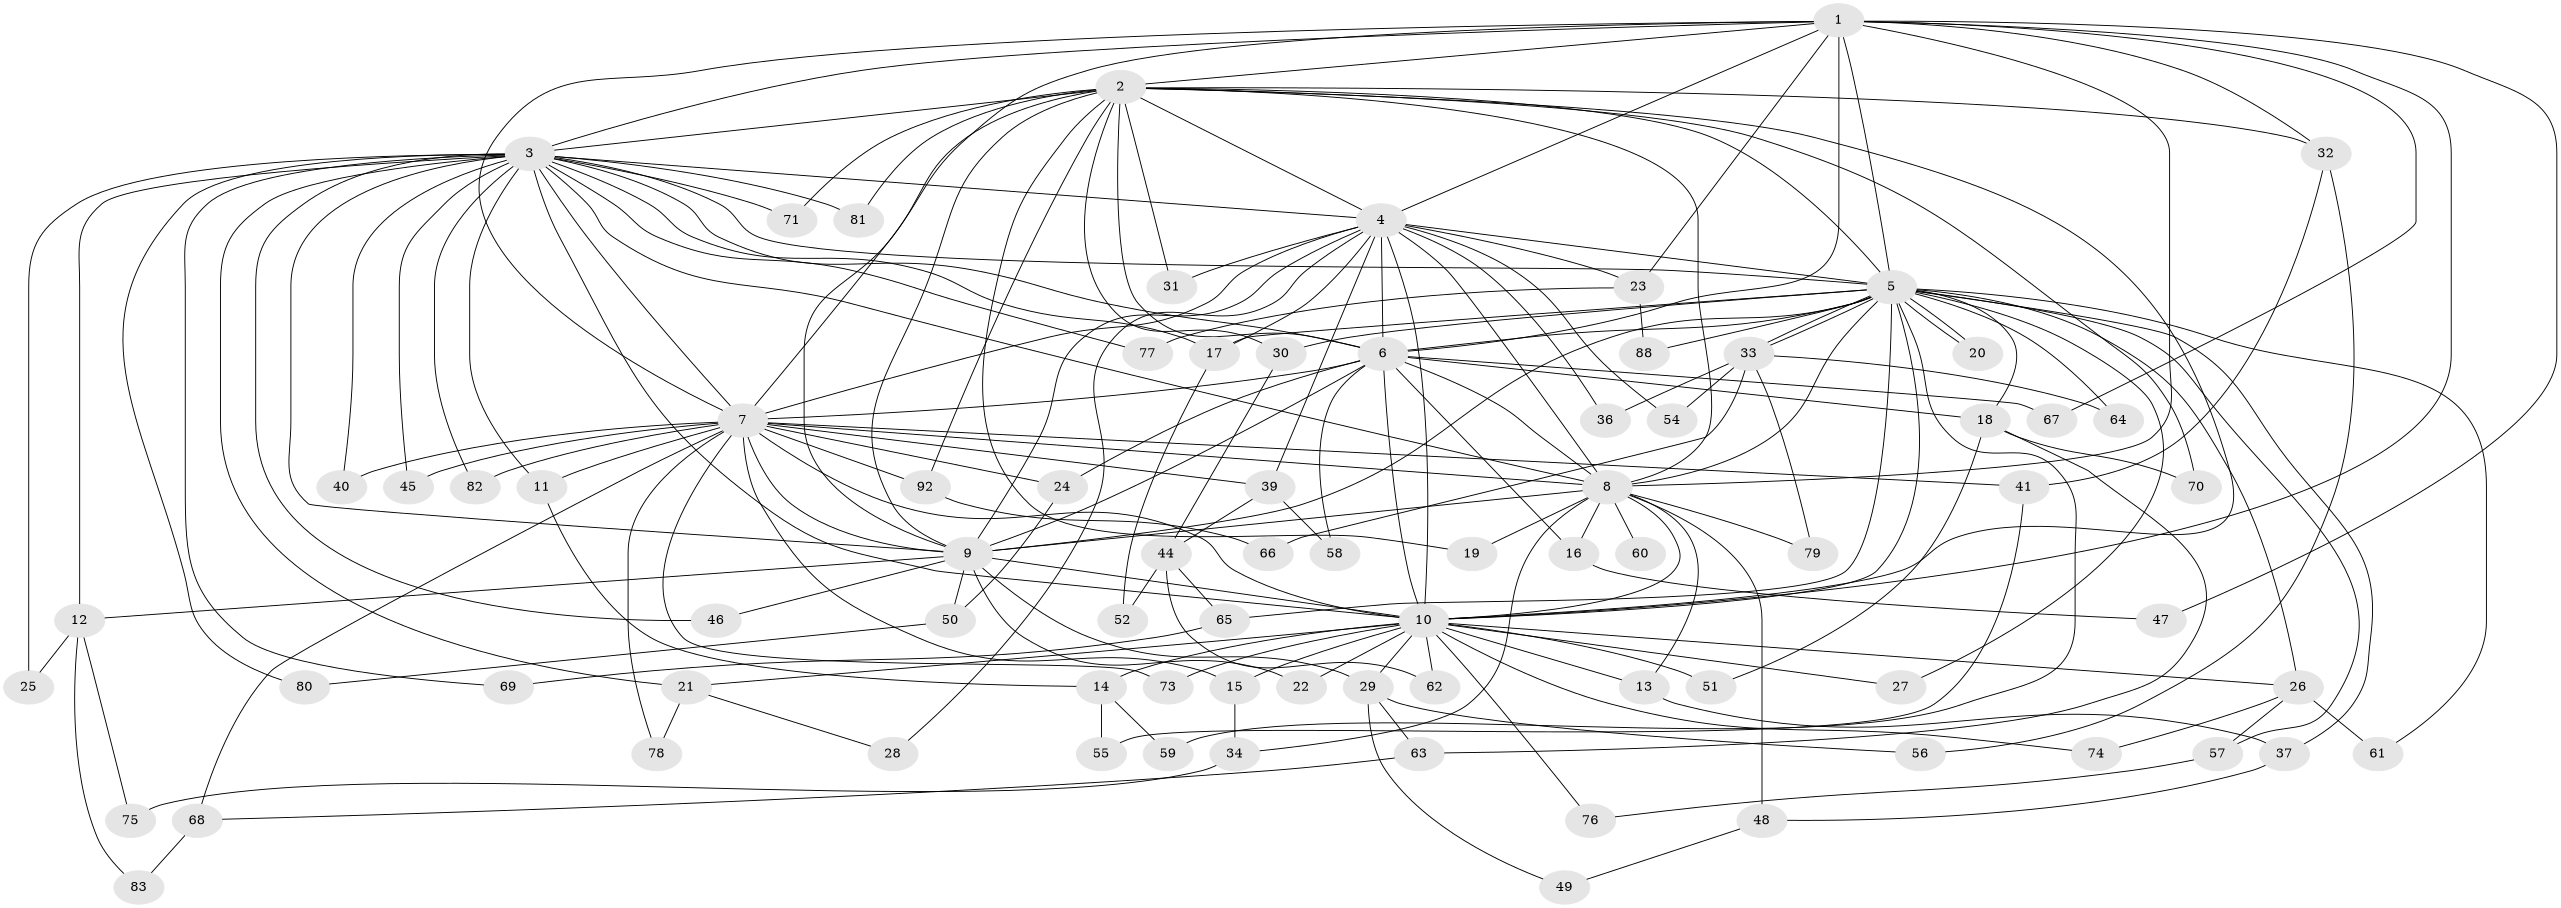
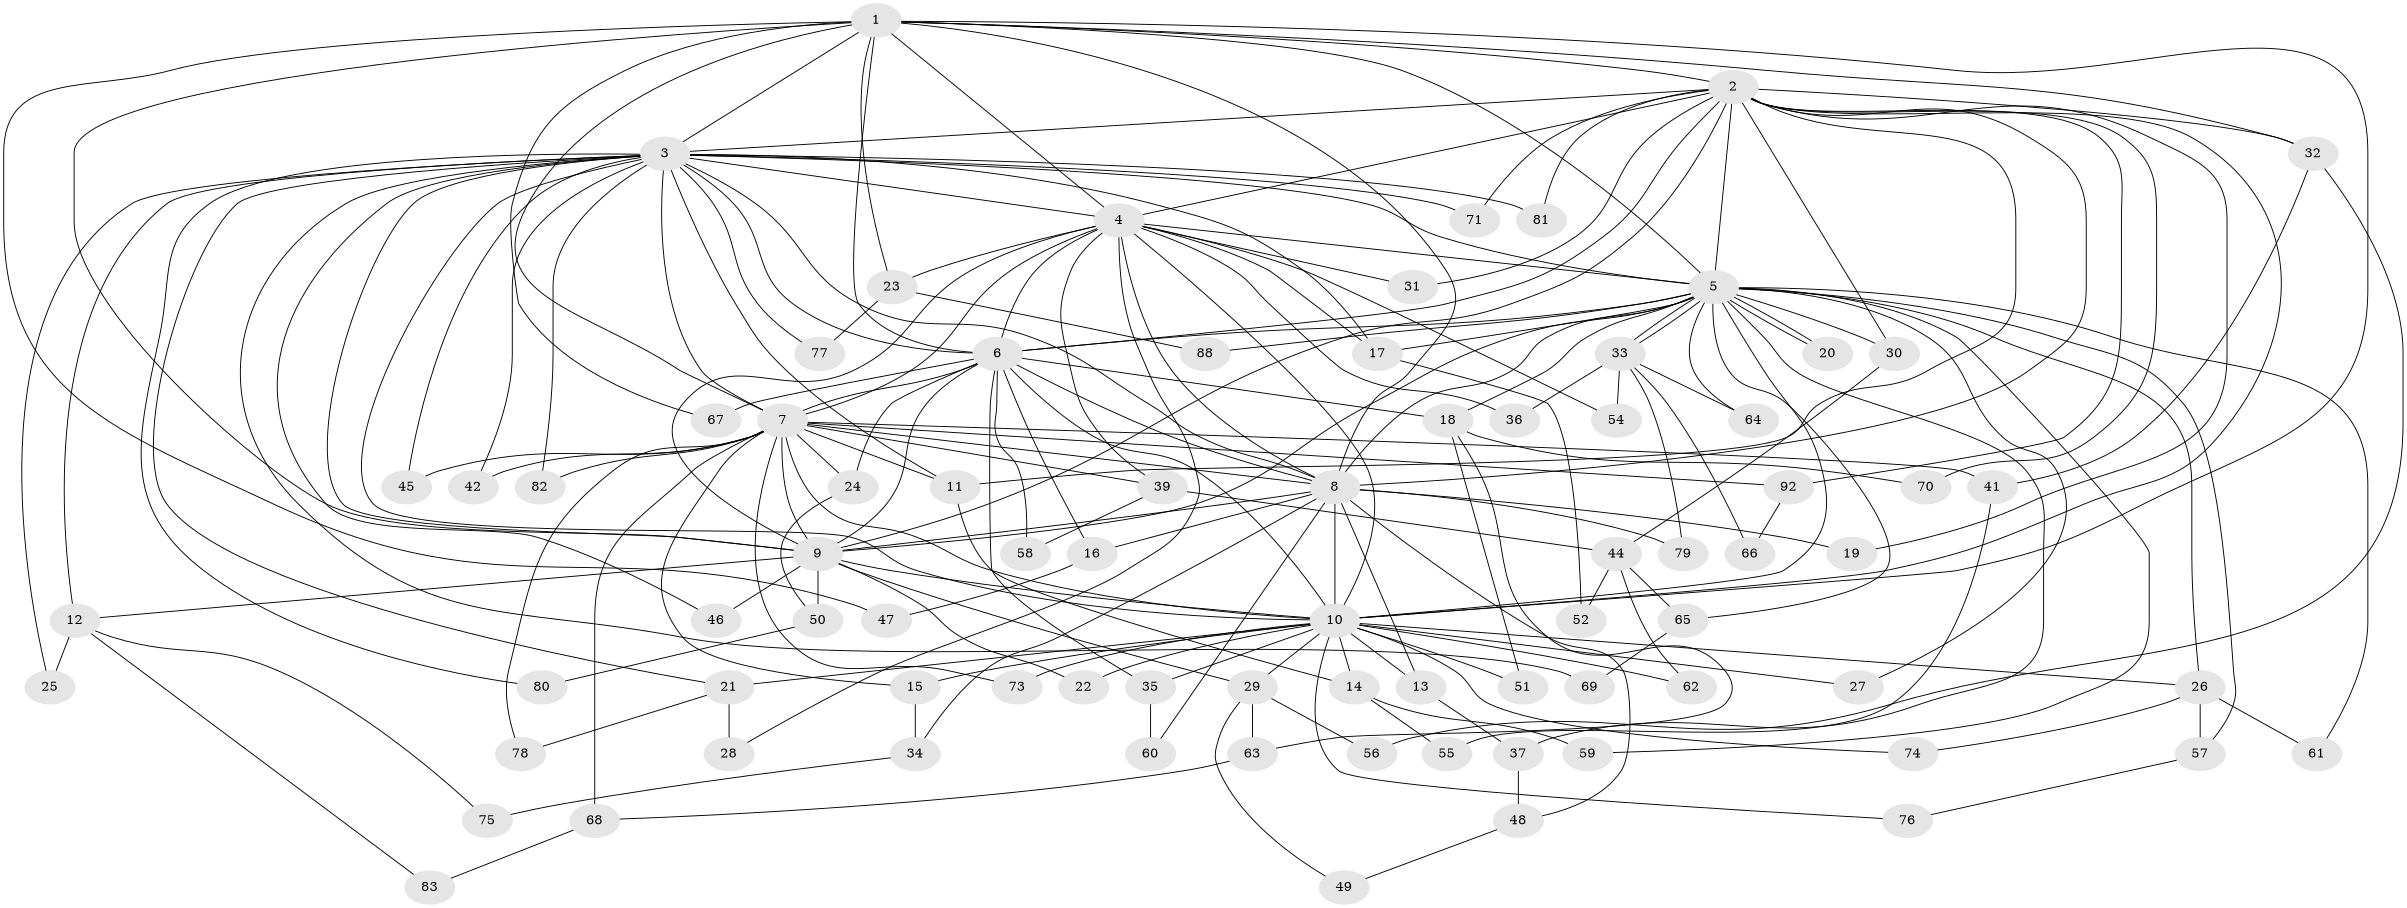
edge "2" -- "7": now "2" -- "11"
node "40": label "40" -> "42"
node "35": added
